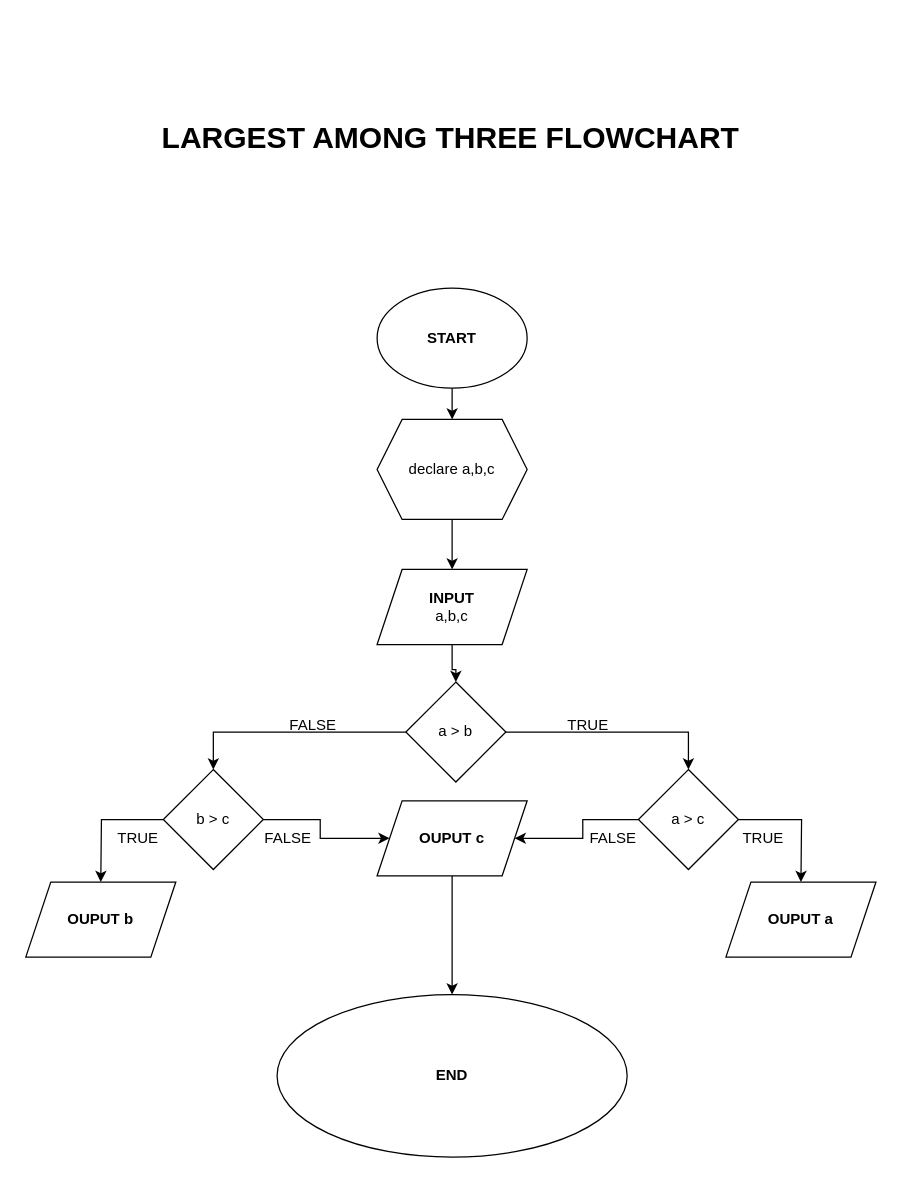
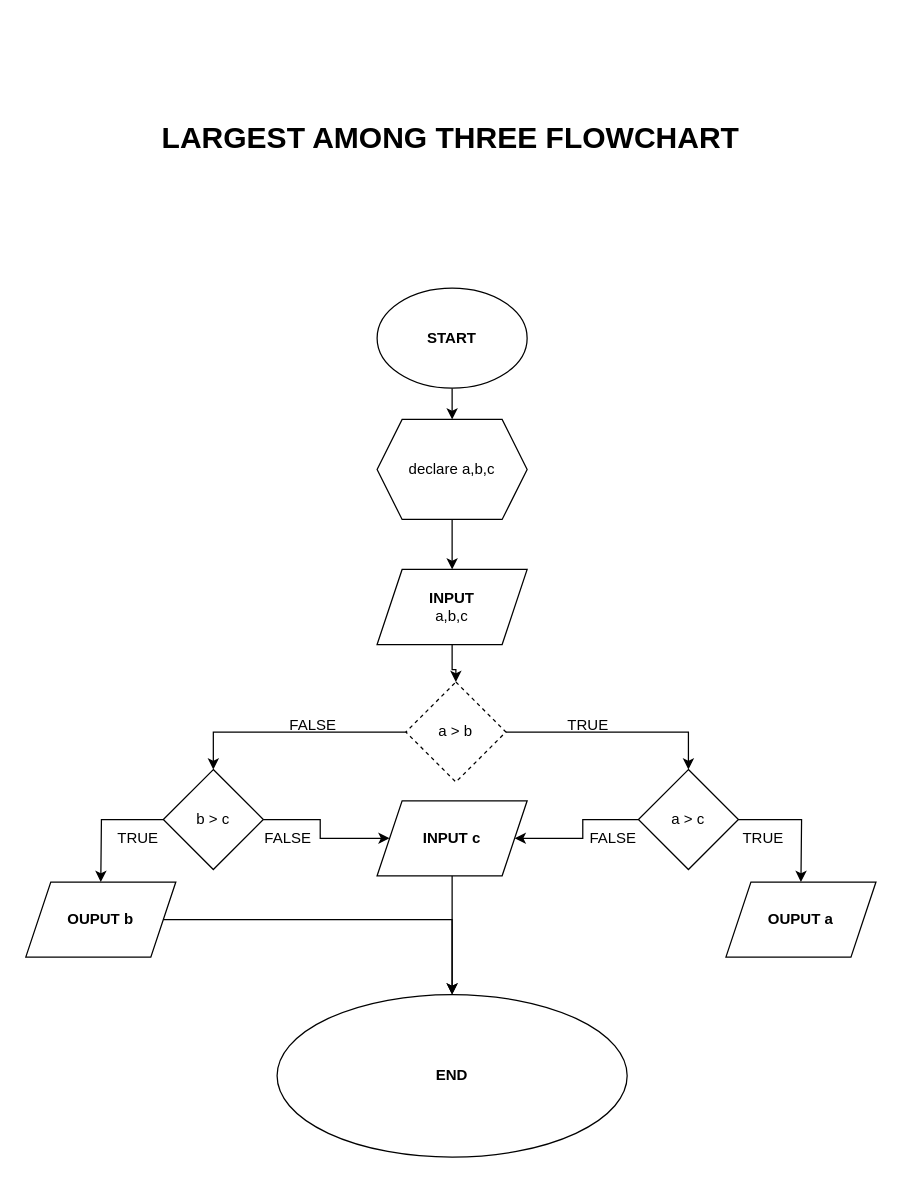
node "a > b": style solid -> dashed
node "OUPUT c": label "OUPUT c" -> "INPUT c"
edge "OUPUT b" -> "END": added
